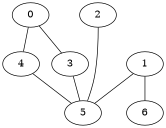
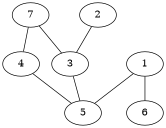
node "0": label "0" -> "7"
edge "2" -- "5": now "2" -- "3"
